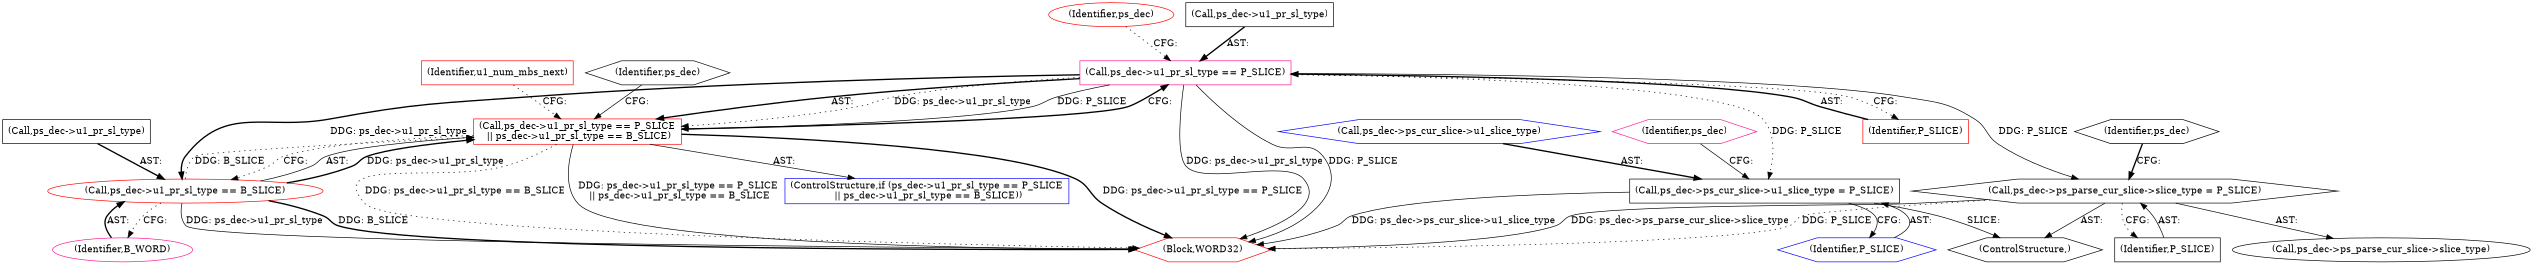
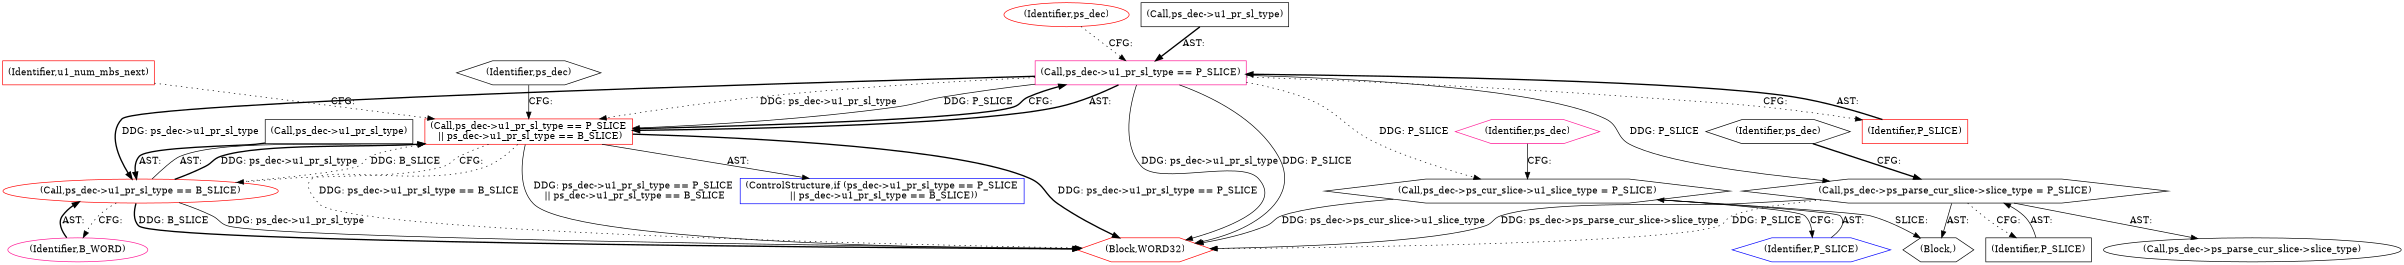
node "(Call,ps_dec->ps_cur_slice->u1_slice_type)": removed
node "(Call,ps_dec->ps_cur_slice->u1_slice_type = P_SLICE)": shape box -> hexagon
node "(ControlStructure,)": label "(ControlStructure,)" -> "(Block,)"
